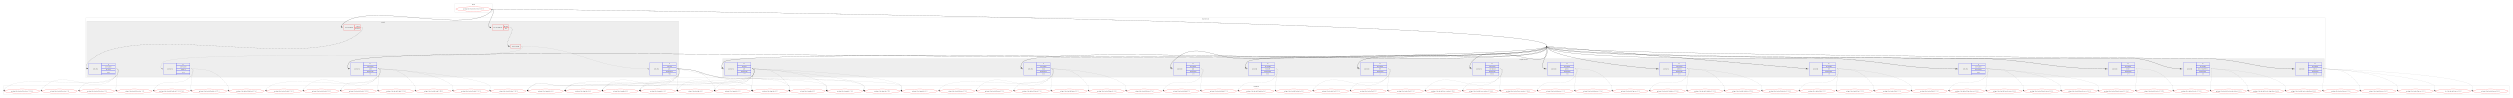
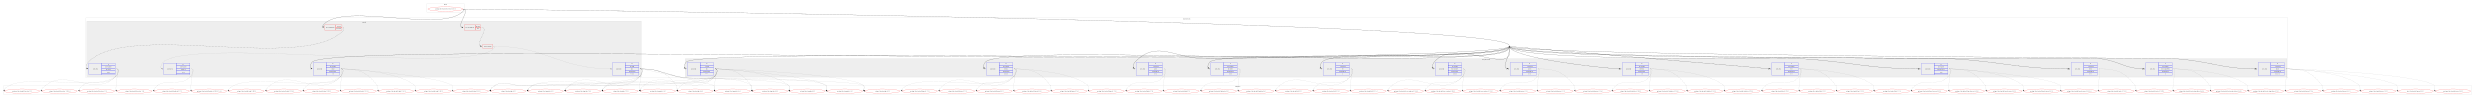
node "portage://dev-haskell/haddock-2.16.1": removed
